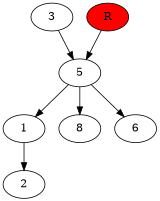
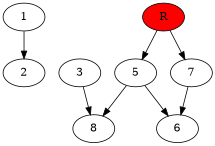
edge "3" -> "5": now "3" -> "8"
node "7": added
edge "5" -> "1": removed
